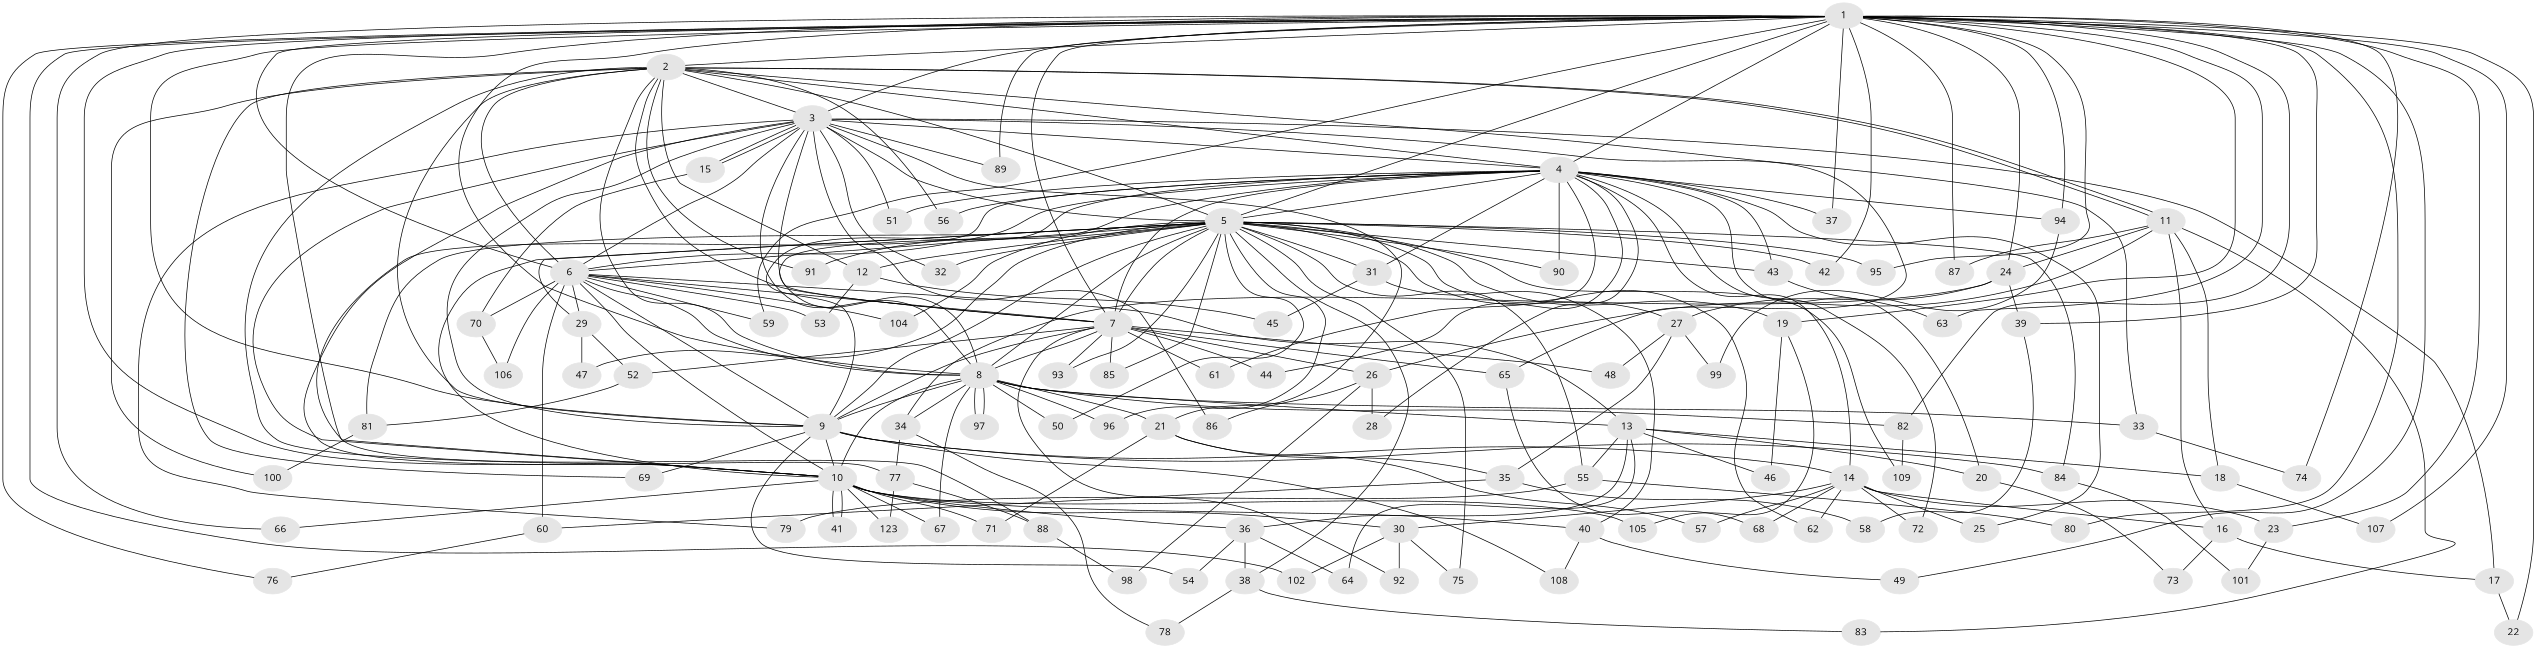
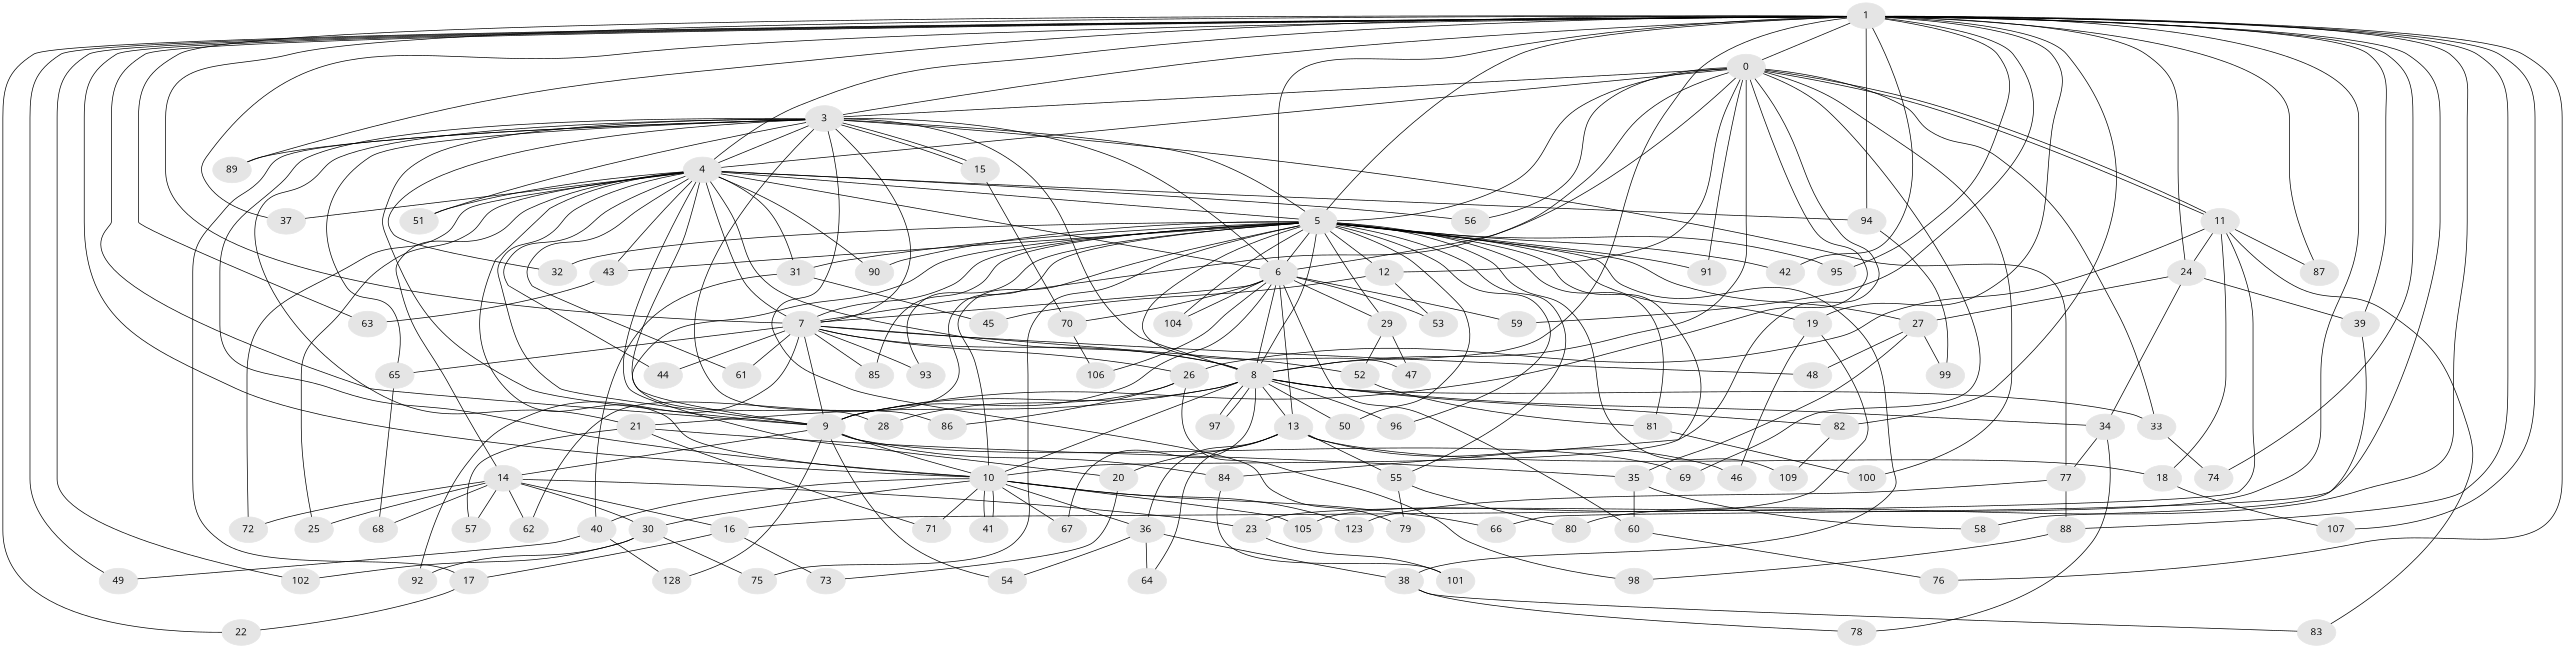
node "2": label "2" -> "0"
edge "6" -- "10": removed
node "108": label "108" -> "128"
